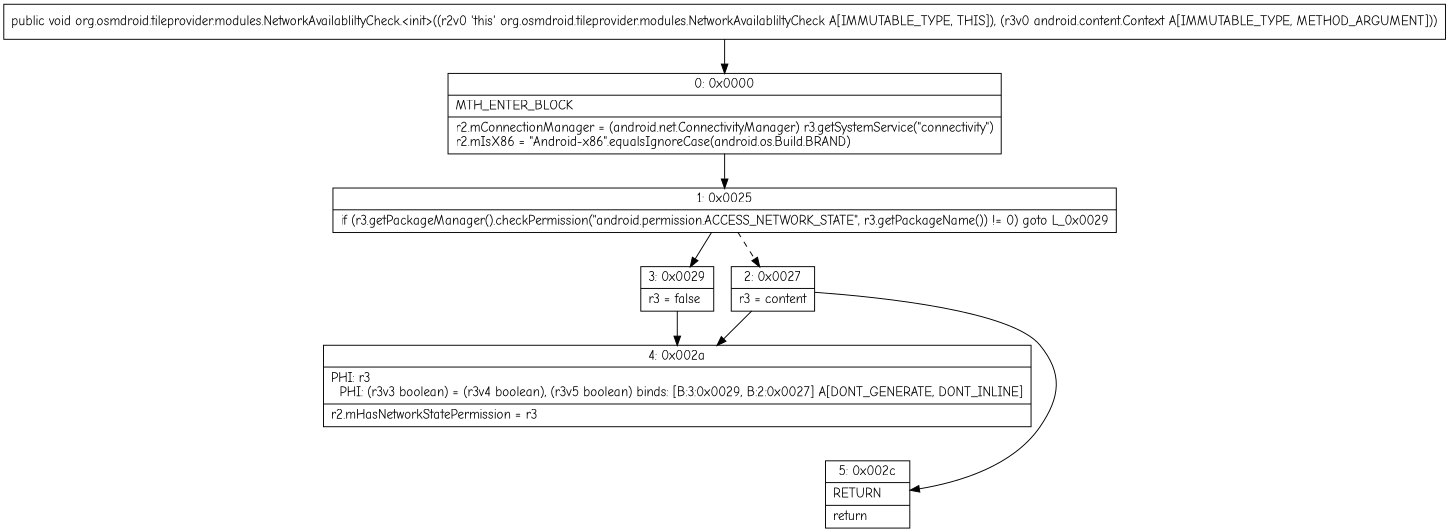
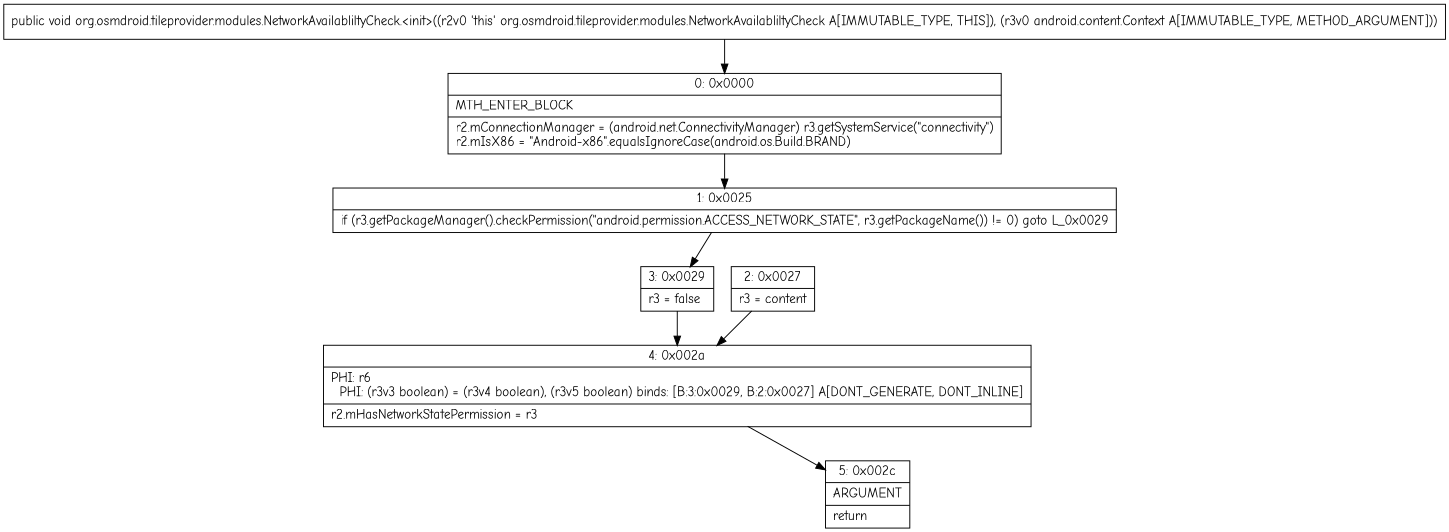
edge "1: 0x0025" -> "2: 0x0027": removed
edge "2: 0x0027" -> "5: 0x002c": now "4: 0x002a" -> "5: 0x002c"
node "4: 0x002a": text "PHI: r3" -> "PHI: r6"
node "5: 0x002c": text "RETURN" -> "ARGUMENT"
